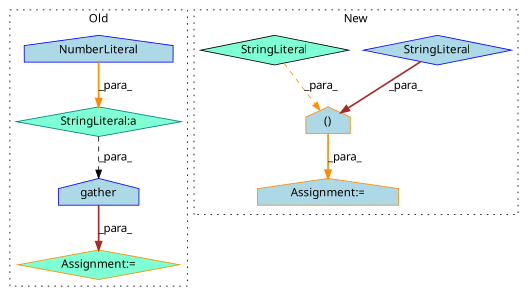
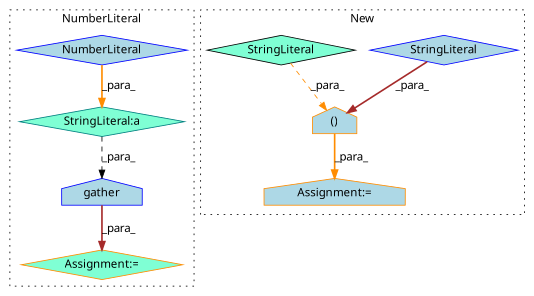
cluster "Old": label "Old" -> "NumberLiteral"
node "NumberLiteral": shape house -> diamond
